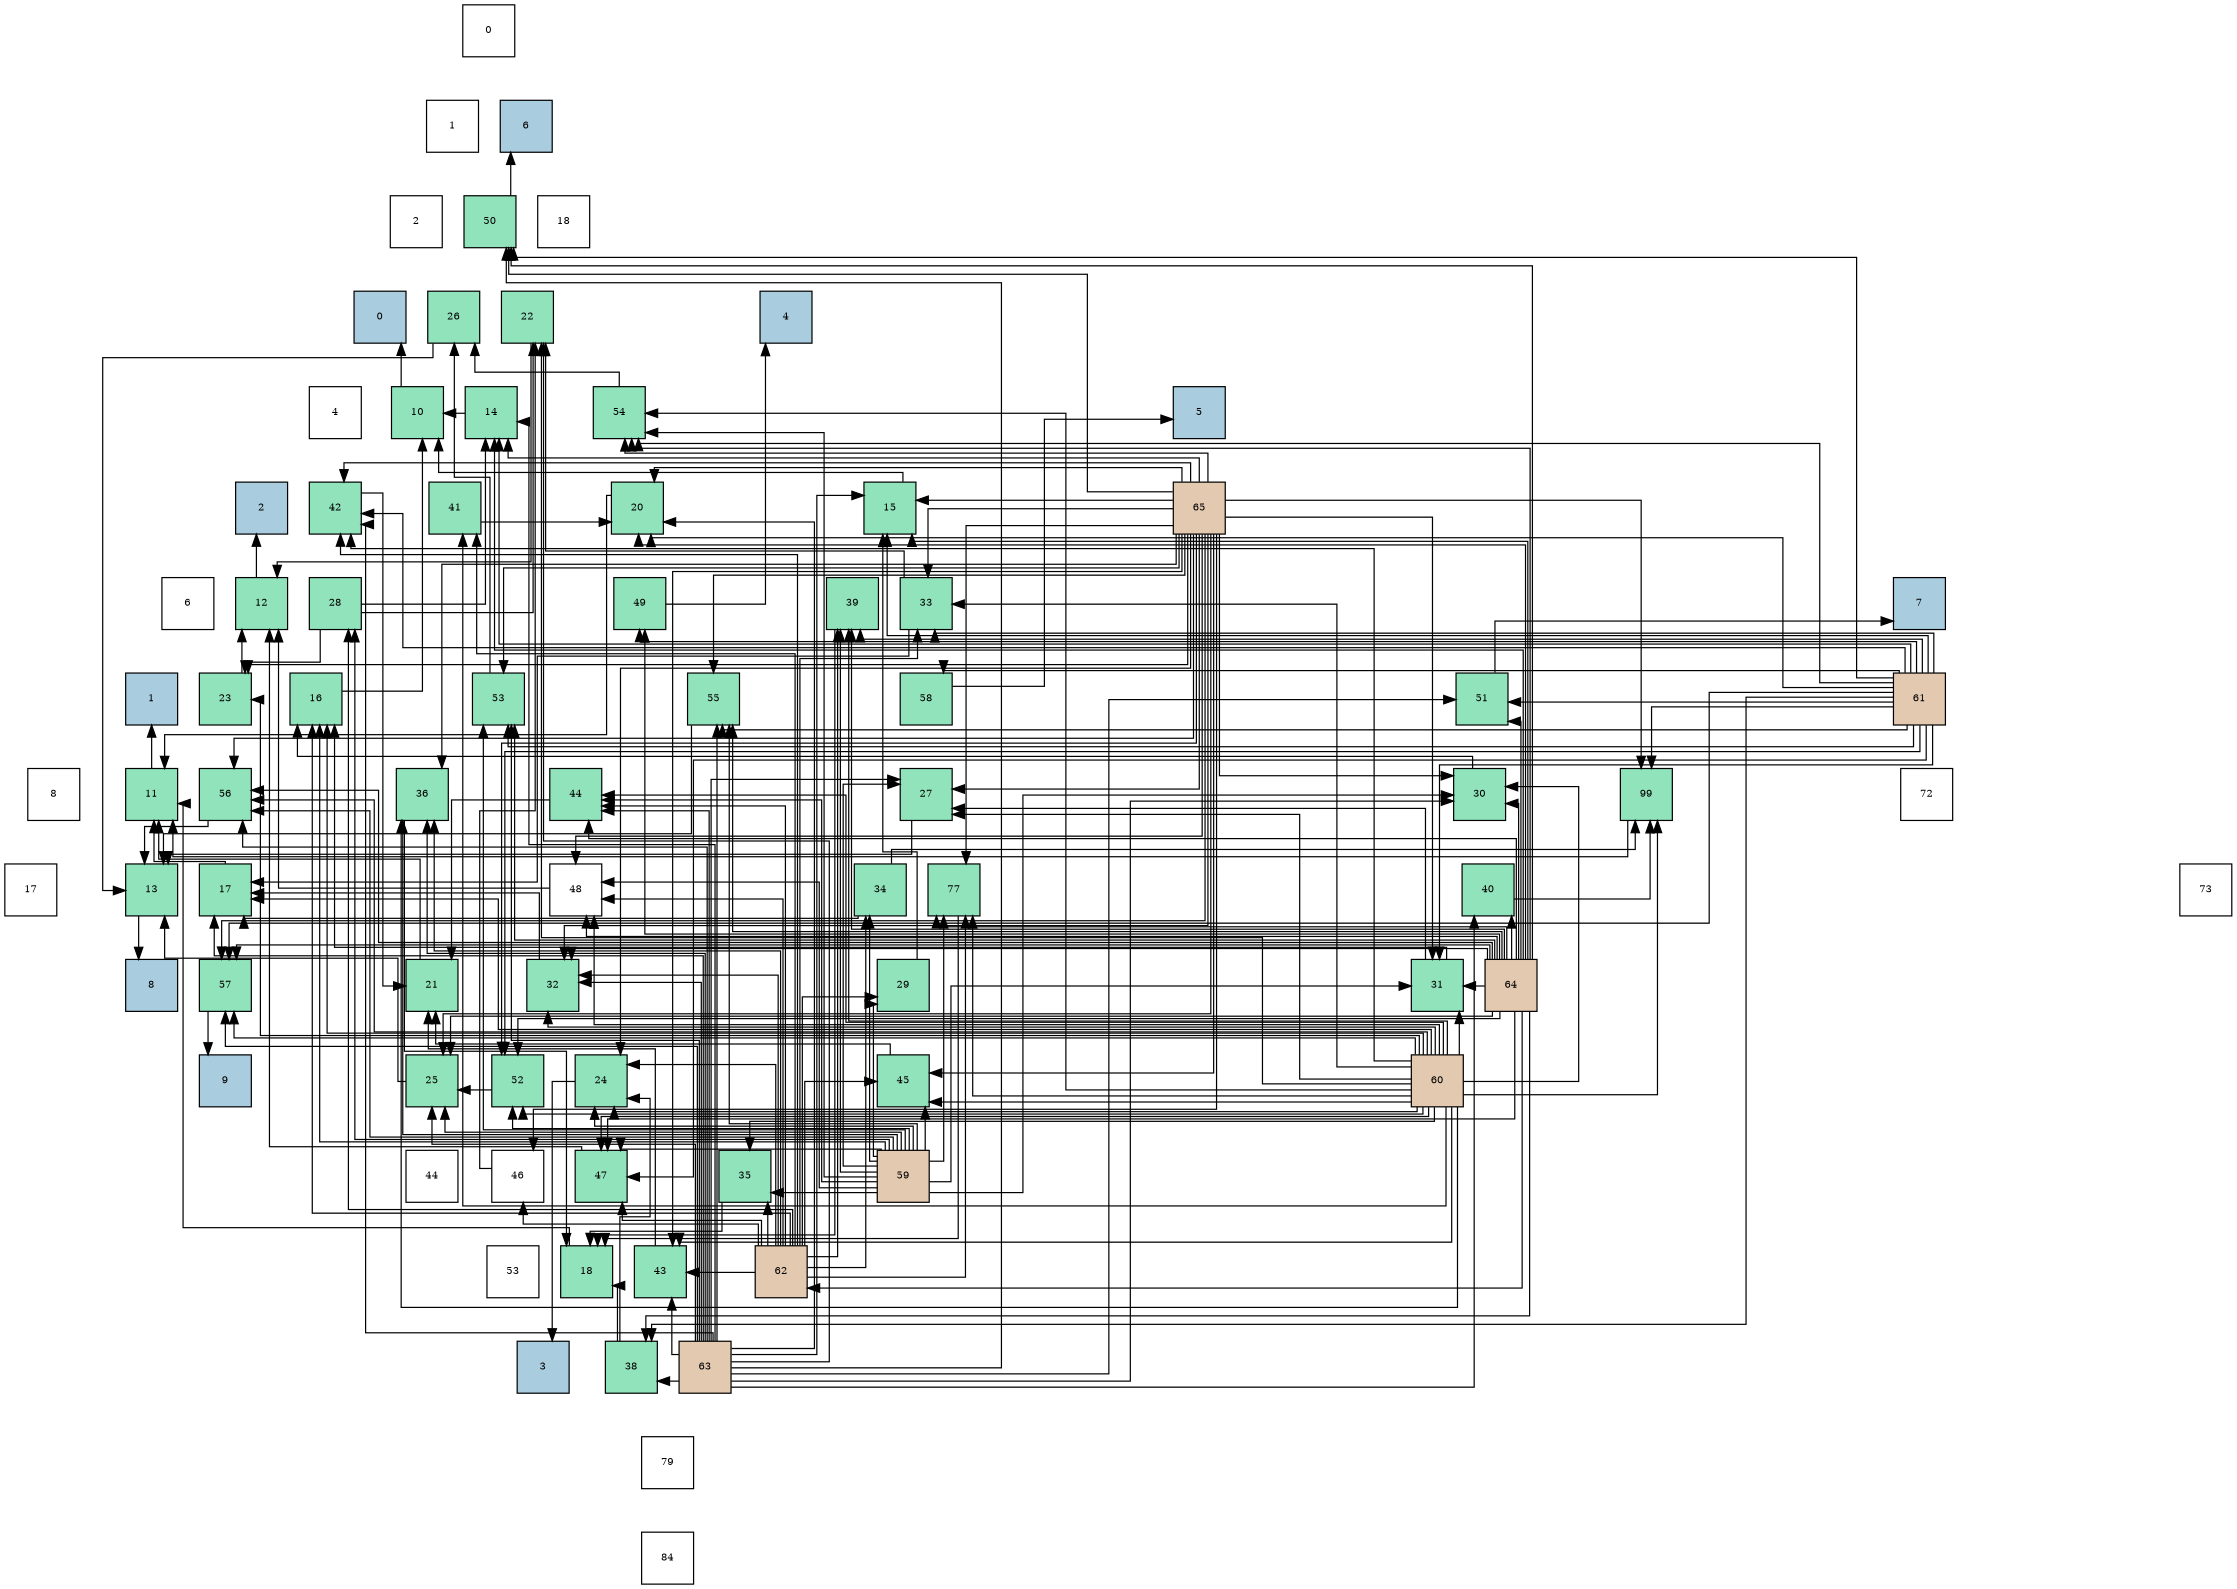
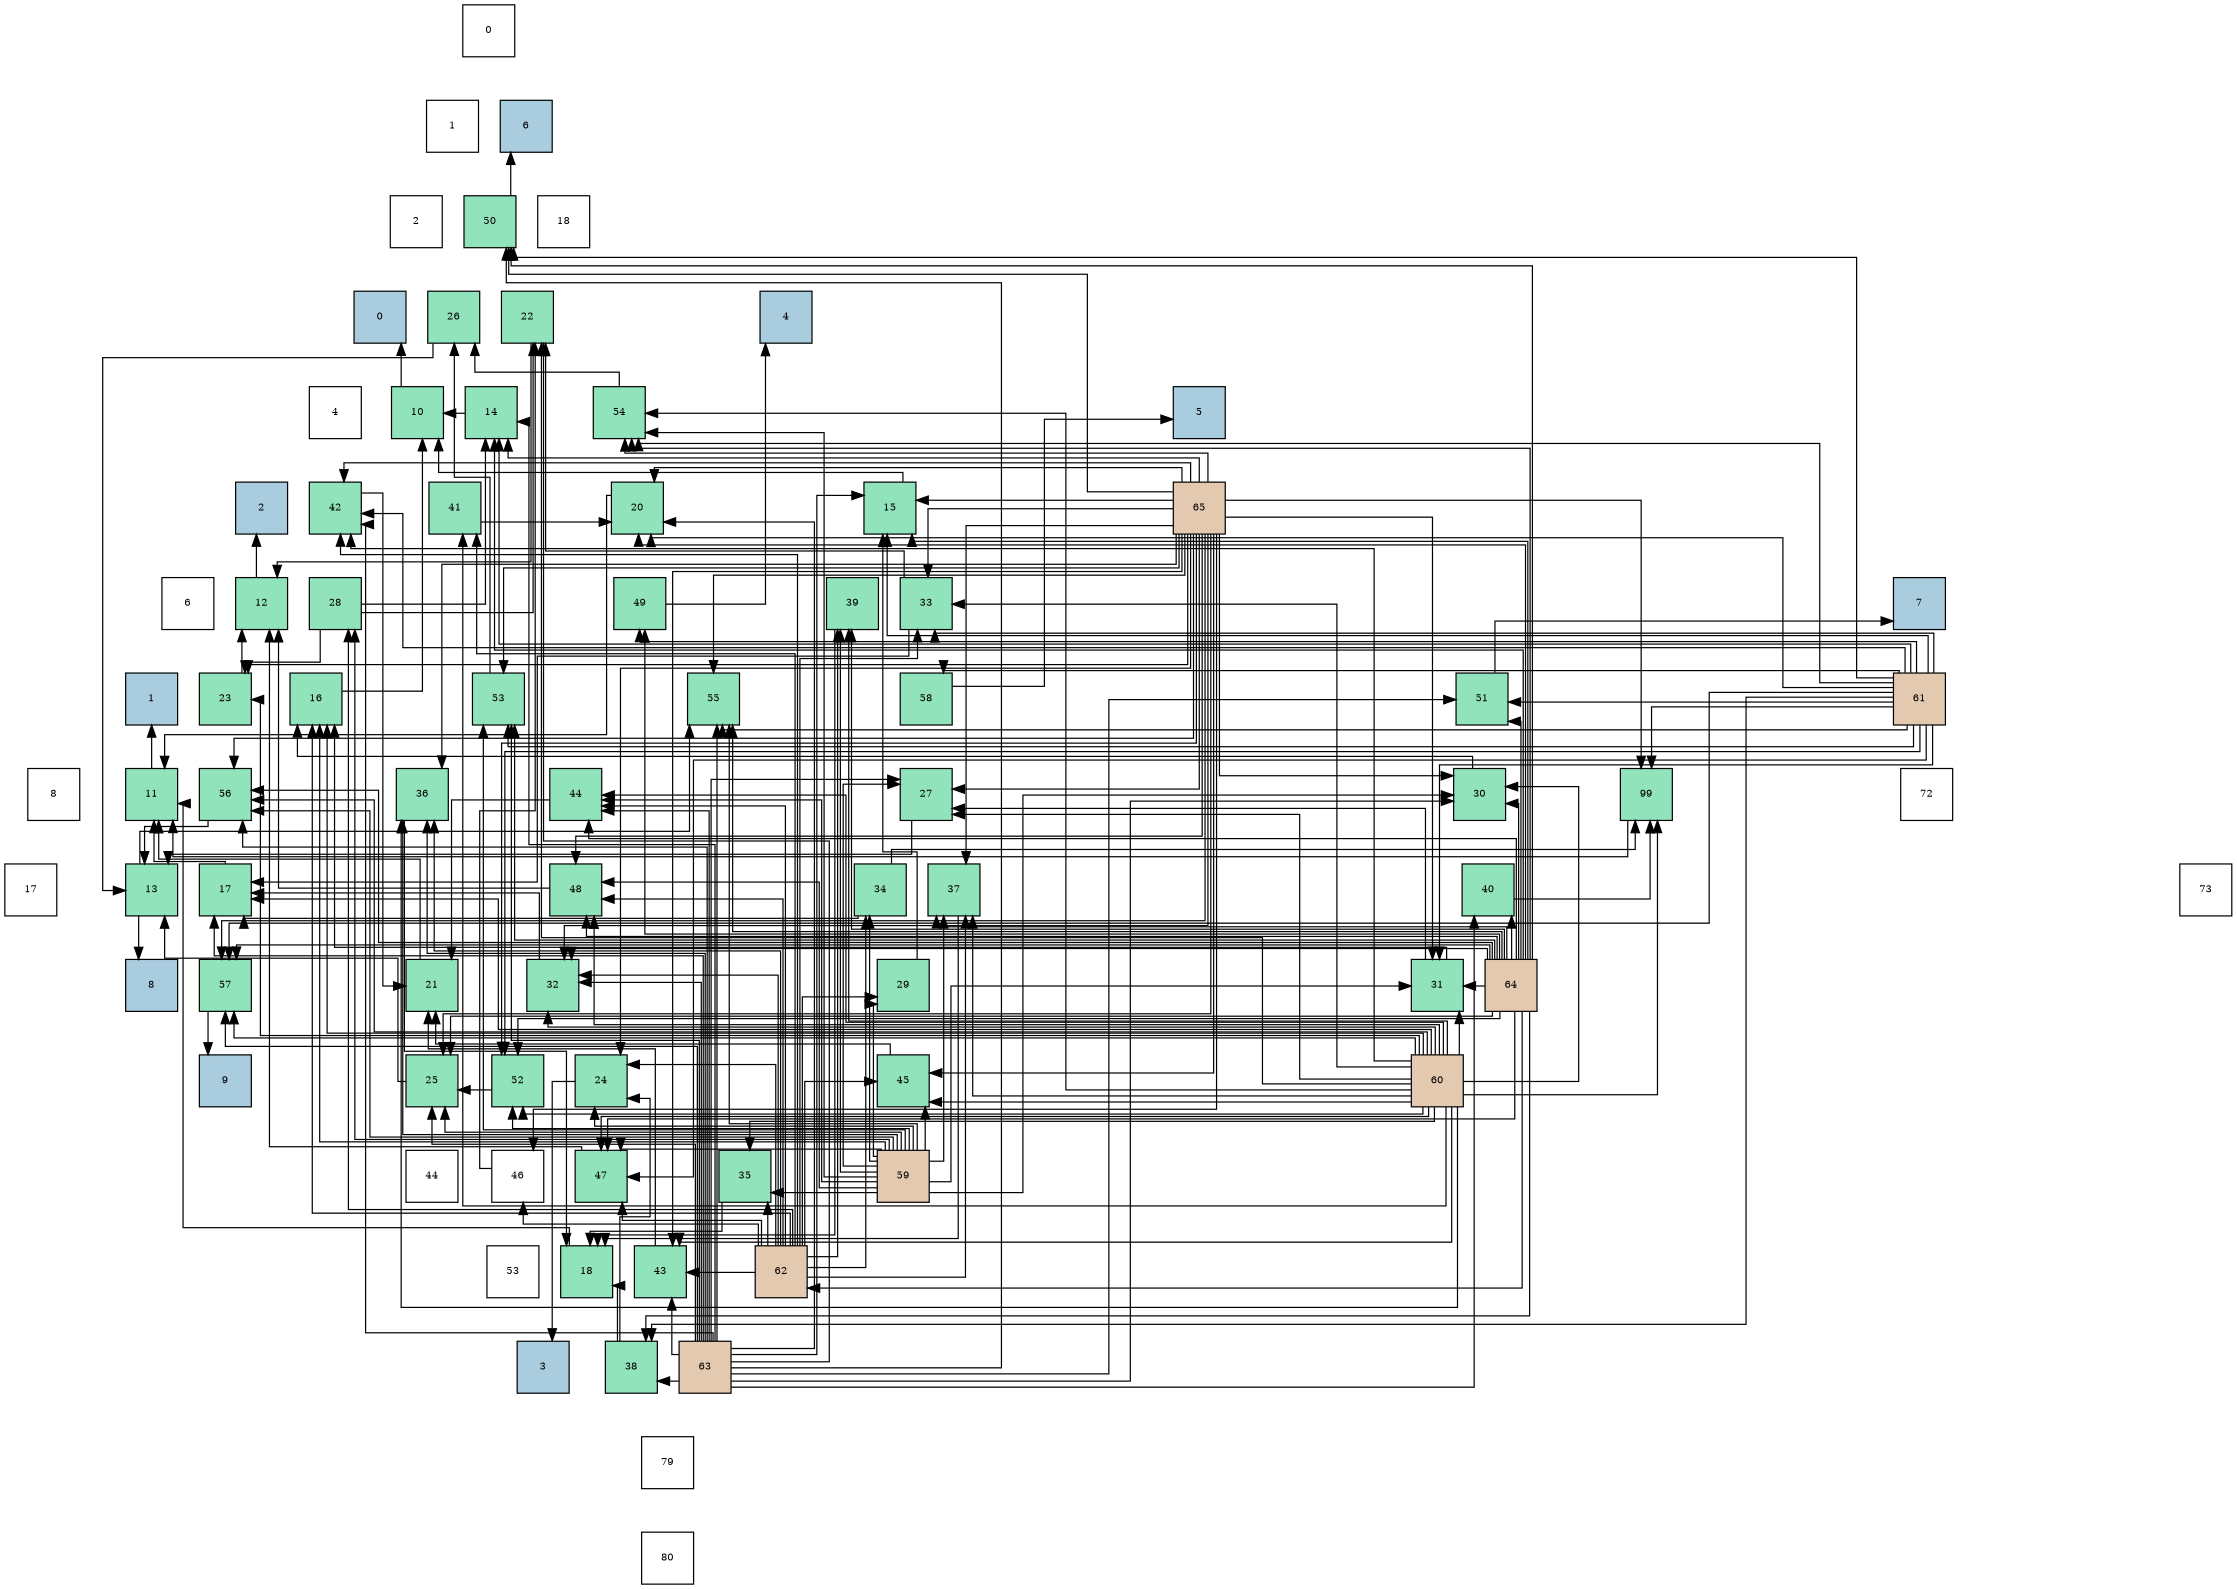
edge "61" -> "39": removed
edge "55" -> "13": reversed
node "48": fillcolor #ffffff -> #91e3bb
node "77": label "77" -> "37"
edge "60" -> "24": removed
node "84": label "84" -> "80"
